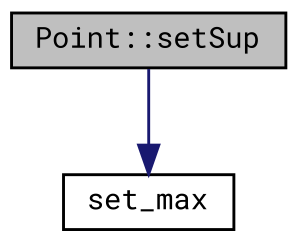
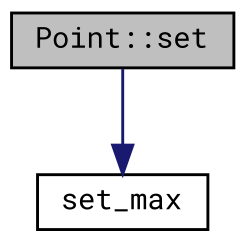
node "Point::setSup": label "Point::setSup" -> "Point::set"
